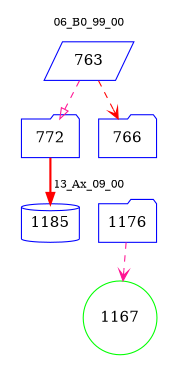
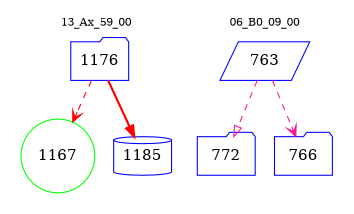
cluster "06_B0_99_00": label "06_B0_99_00" -> "06_B0_09_00"
edge "763" -> "766": color red -> deeppink
edge "772" -> "1185": now "1176" -> "1185"
cluster "13_Ax_09_00": label "13_Ax_09_00" -> "13_Ax_59_00"
edge "1176" -> "1167": color deeppink -> red
